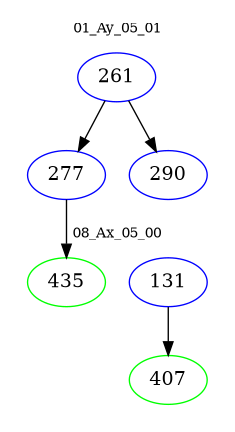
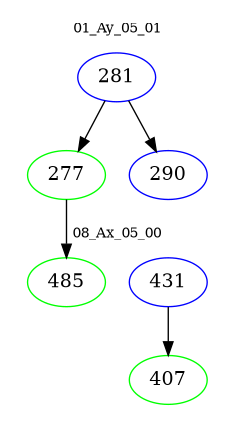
node "261": label "261" -> "281"
node "277": color blue -> green
node "435": label "435" -> "485"
node "131": label "131" -> "431"
